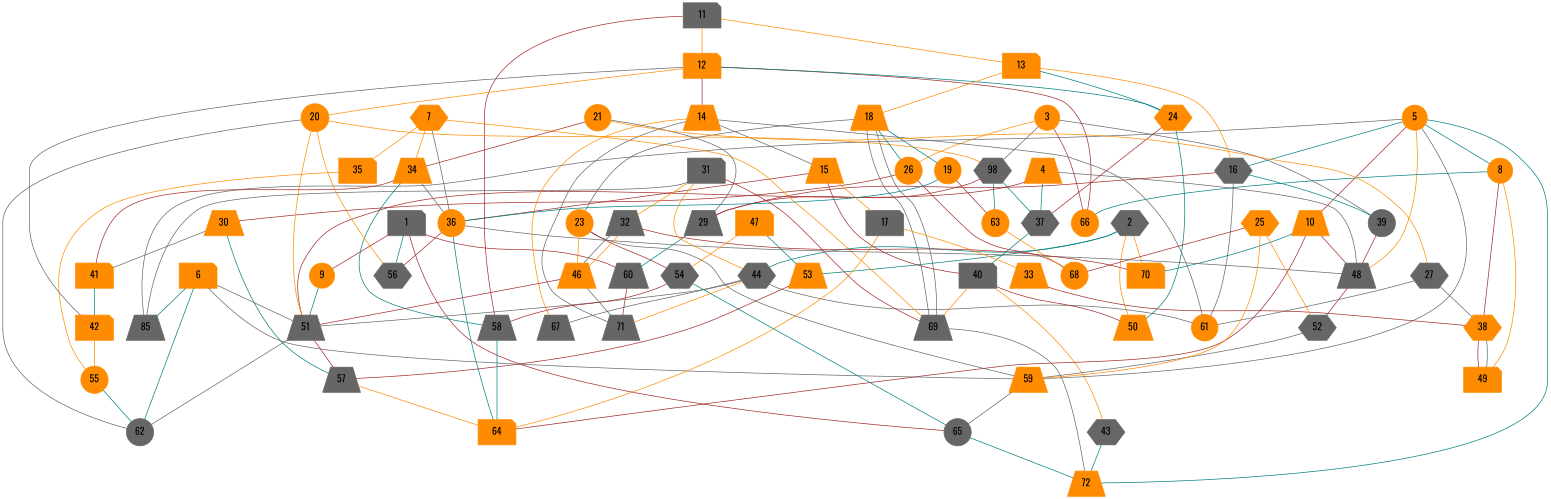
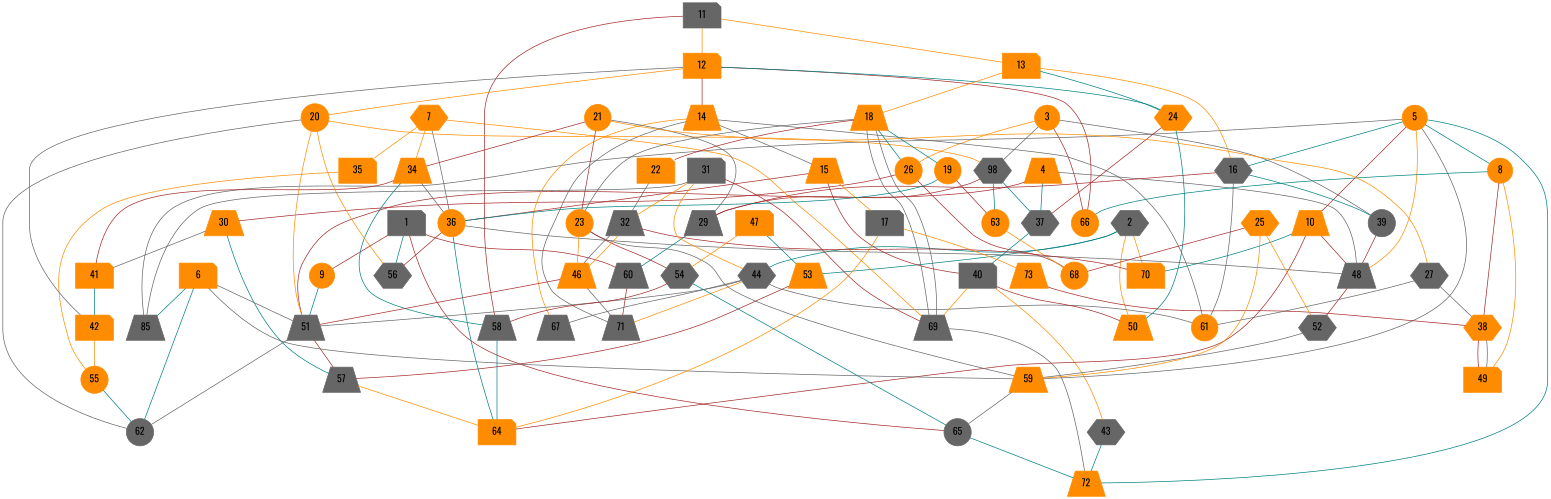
node "22": added
edge "21" -- "23": added
node "33": label "33" -> "73"
